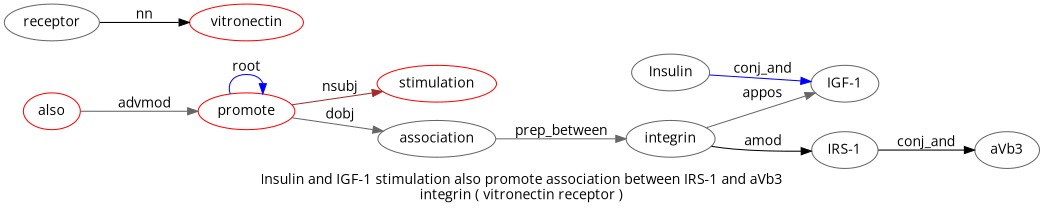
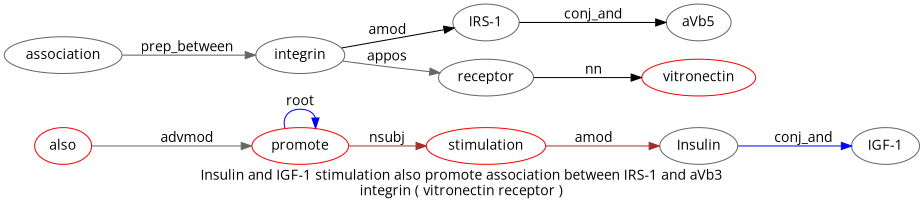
edge "integrin" -> "IGF-1": now "integrin" -> "receptor"
edge "promote" -> "association": removed, label "dobj"
edge "stimulation" -> "Insulin": added, label "amod"
node "aVb3": label "aVb3" -> "aVb5"
